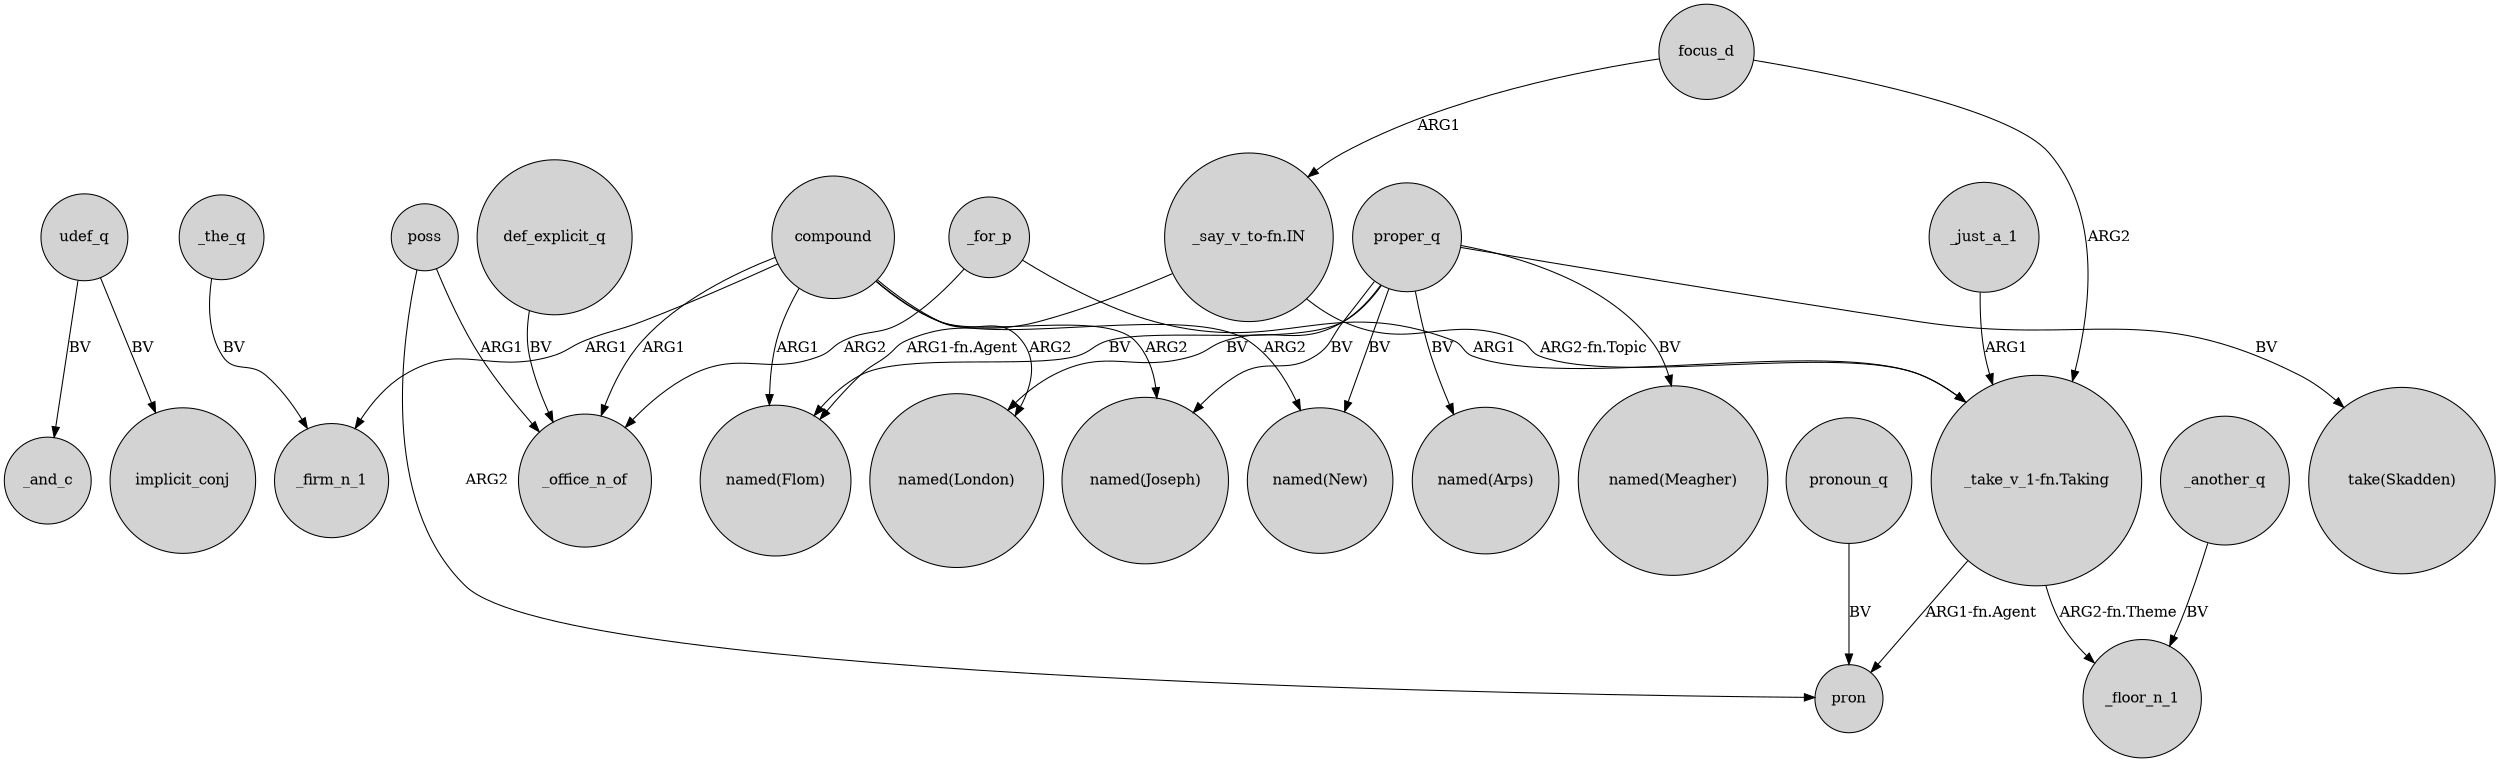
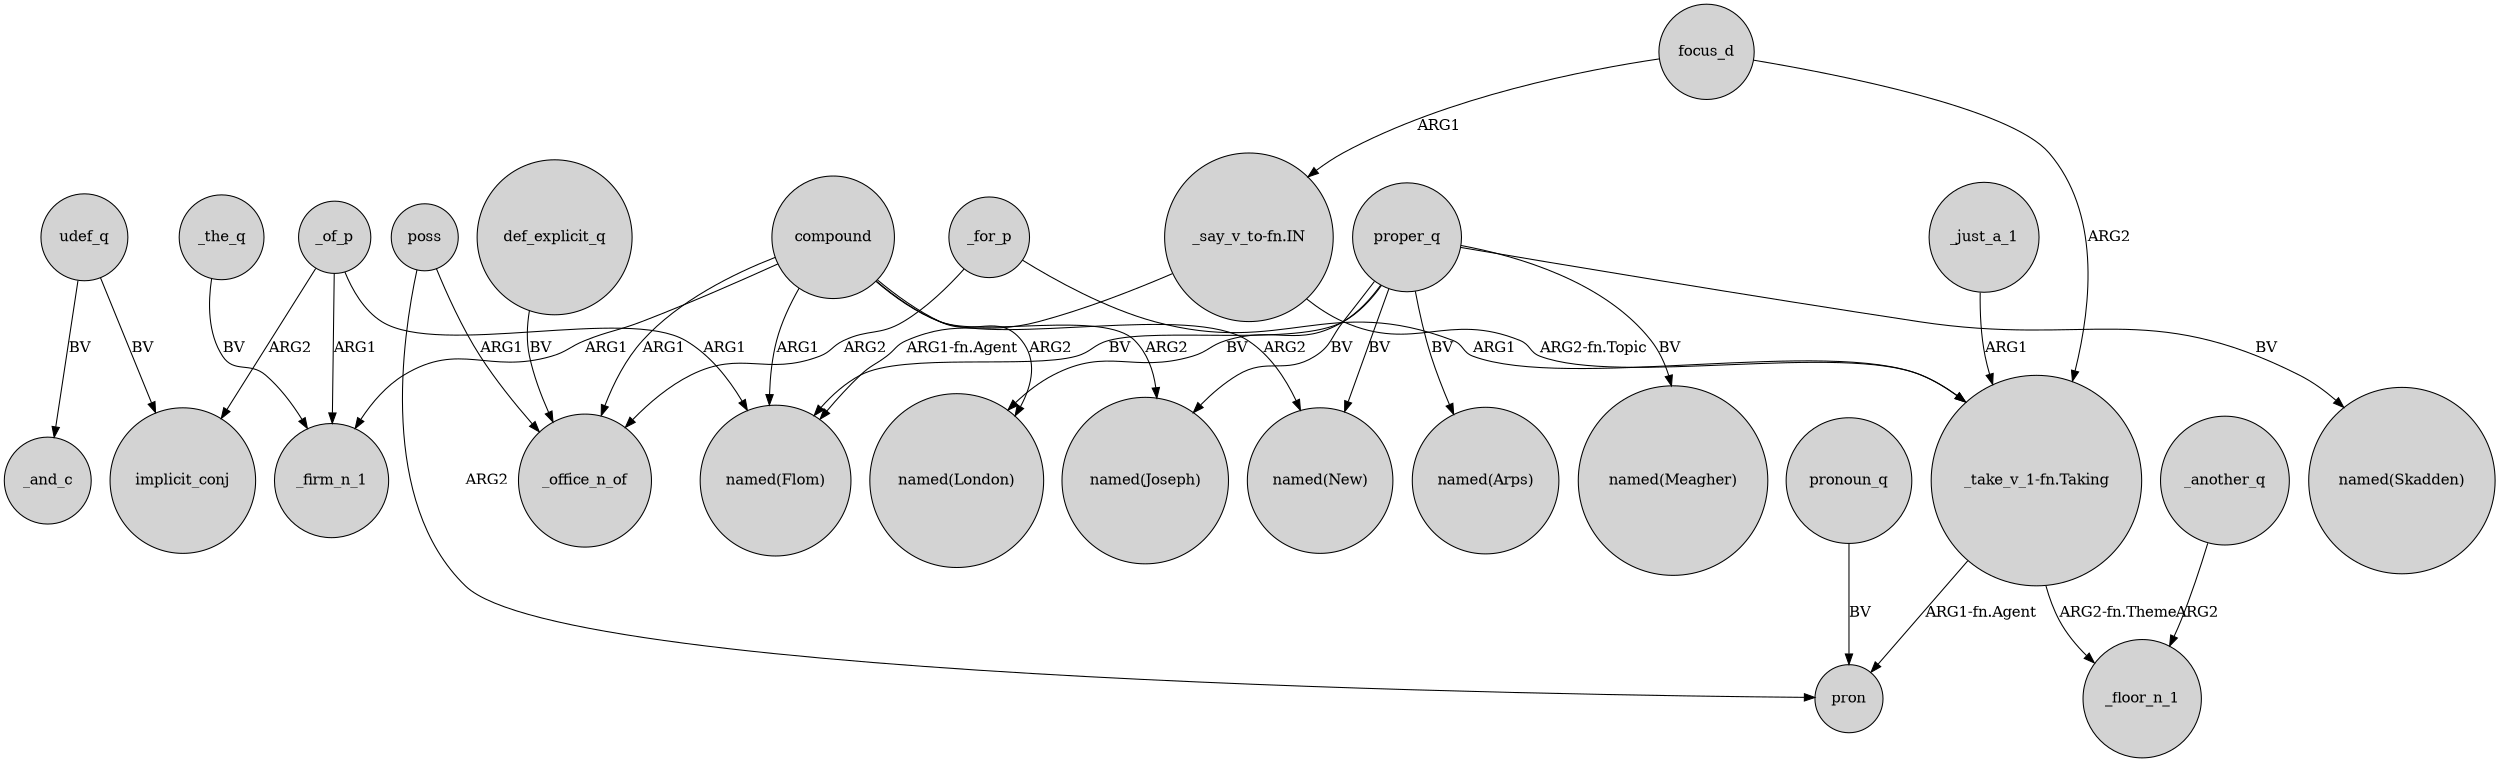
node "_of_p": added
node "take(Skadden)": label "take(Skadden)" -> "named(Skadden)"
edge "_another_q" -> "_floor_n_1": label "BV" -> "ARG2"
